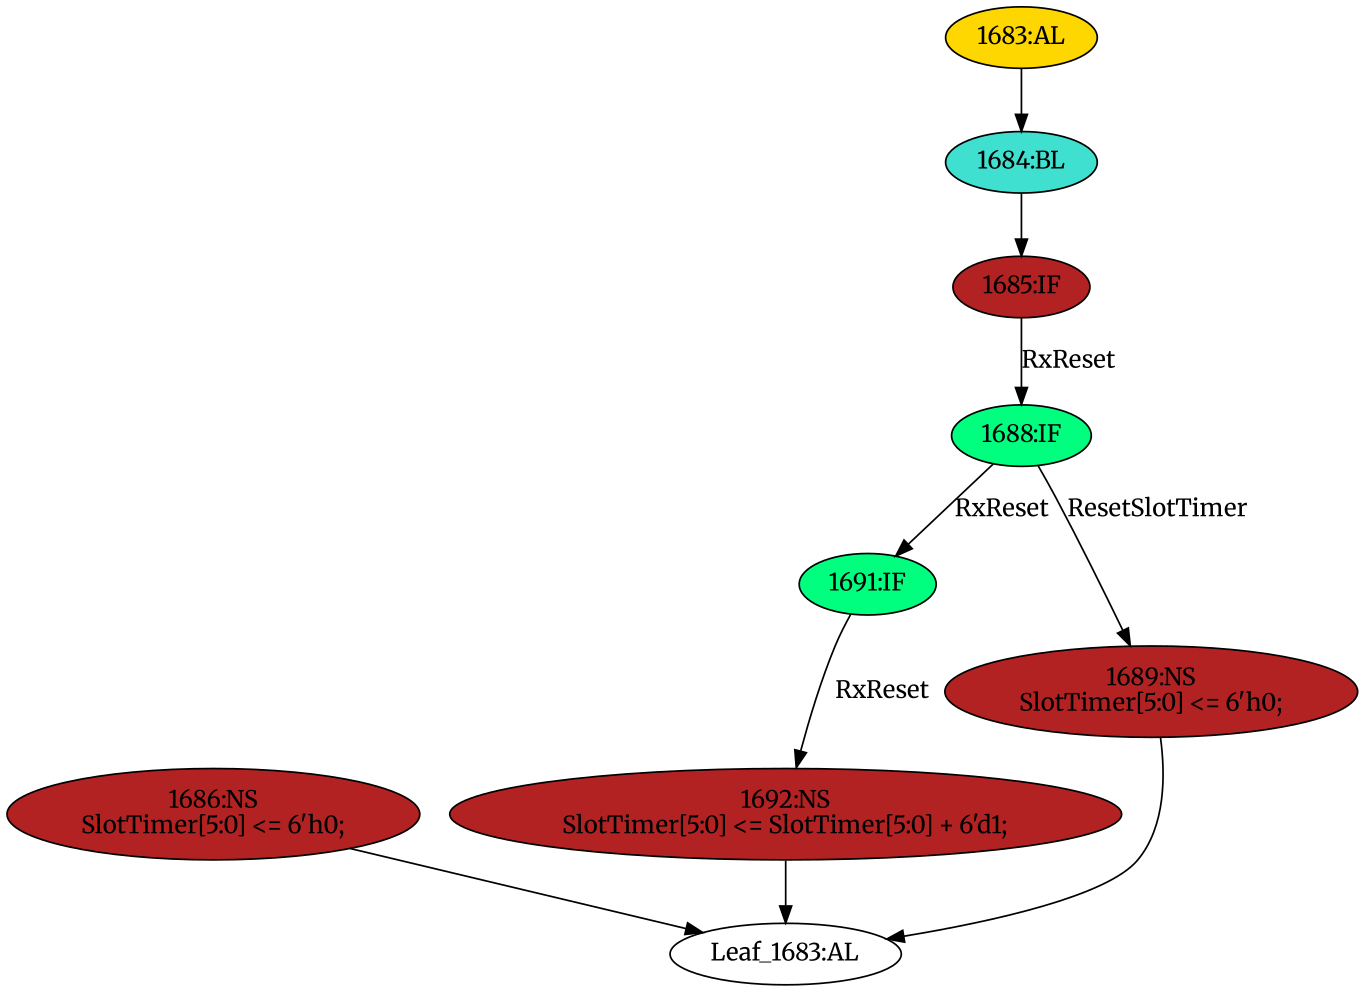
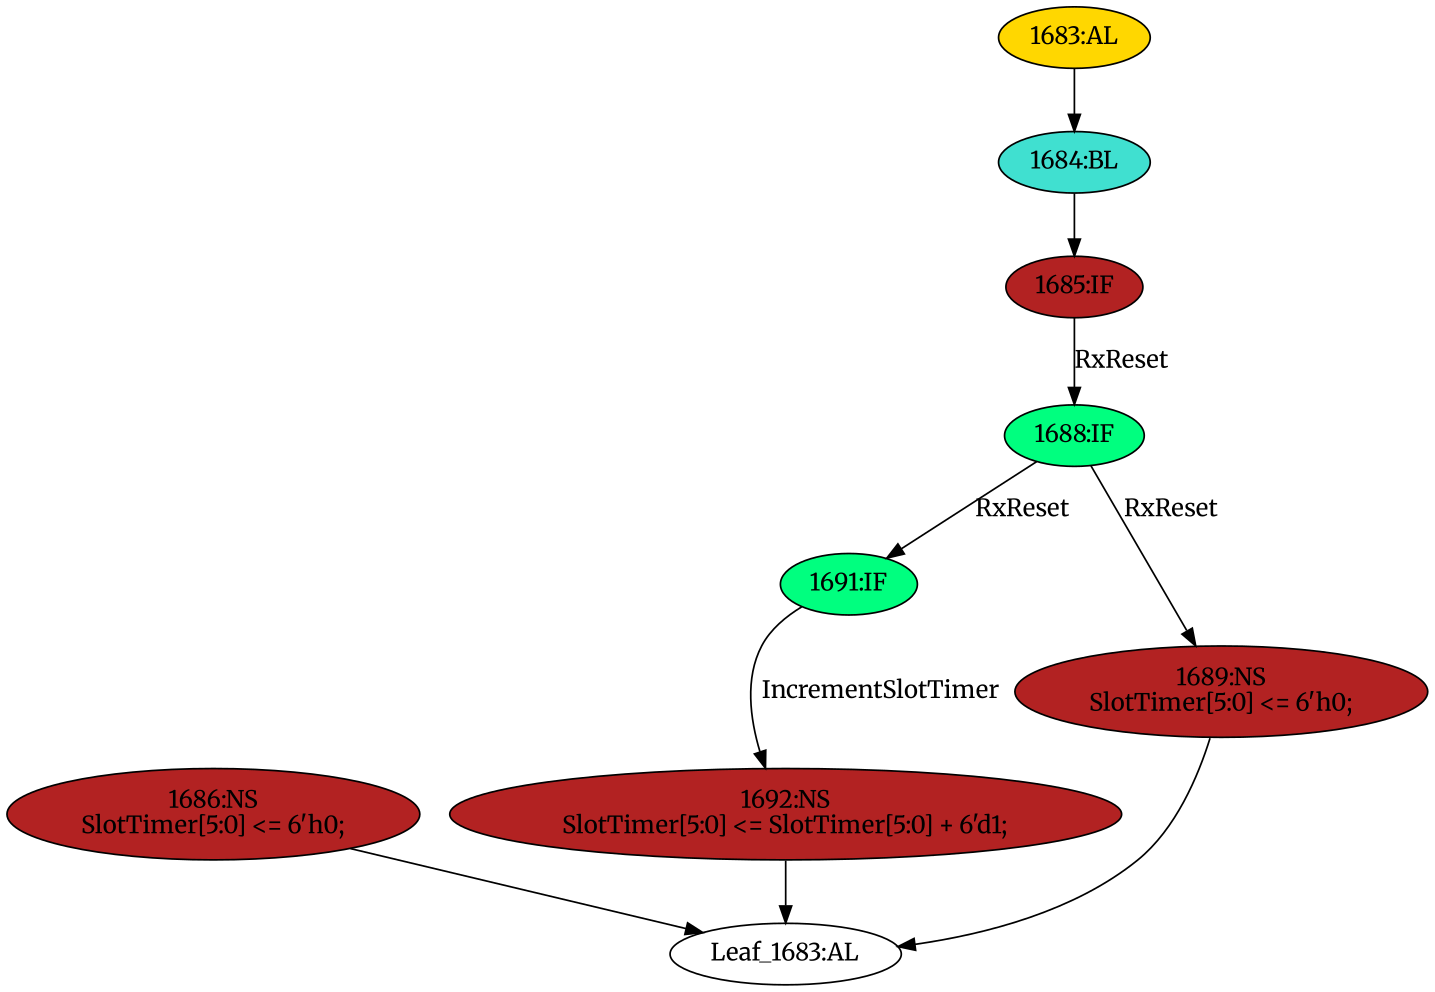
edge "1688:IF" -> "1689:NS SlotTimer[5:0] <= 6'h0;": label "ResetSlotTimer" -> "RxReset"
edge "1691:IF" -> "1692:NS SlotTimer[5:0] <= SlotTimer[5:0] + 6'd1;": label "RxReset" -> "IncrementSlotTimer"
